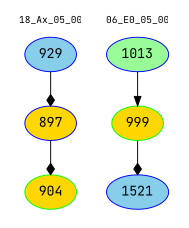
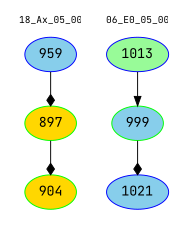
node "929": label "929" -> "959"
node "897": color blue -> green
node "999": fillcolor gold -> skyblue
node "1521": label "1521" -> "1021"
